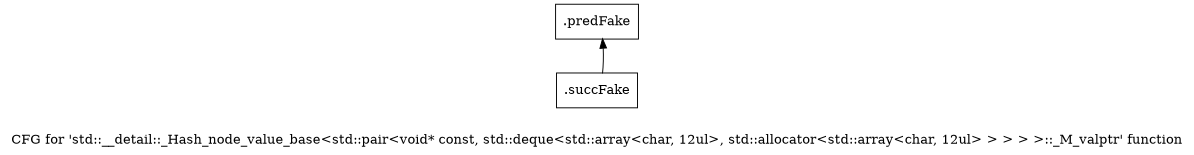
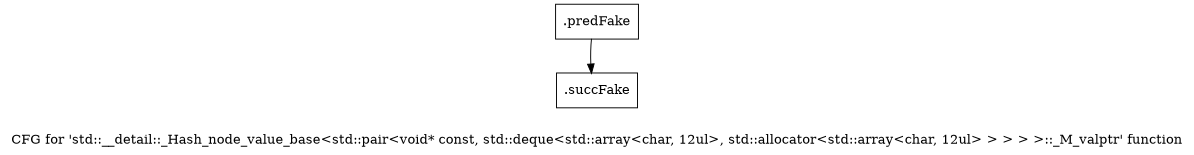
edge ".succFake" -> ".predFake": reversed
